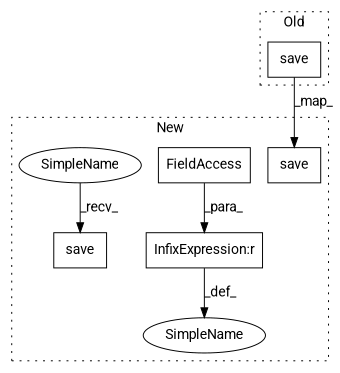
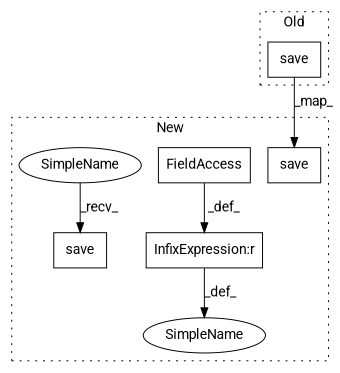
edge "FieldAccess" -> "InfixExpression:r": label "_para_" -> "_def_"
